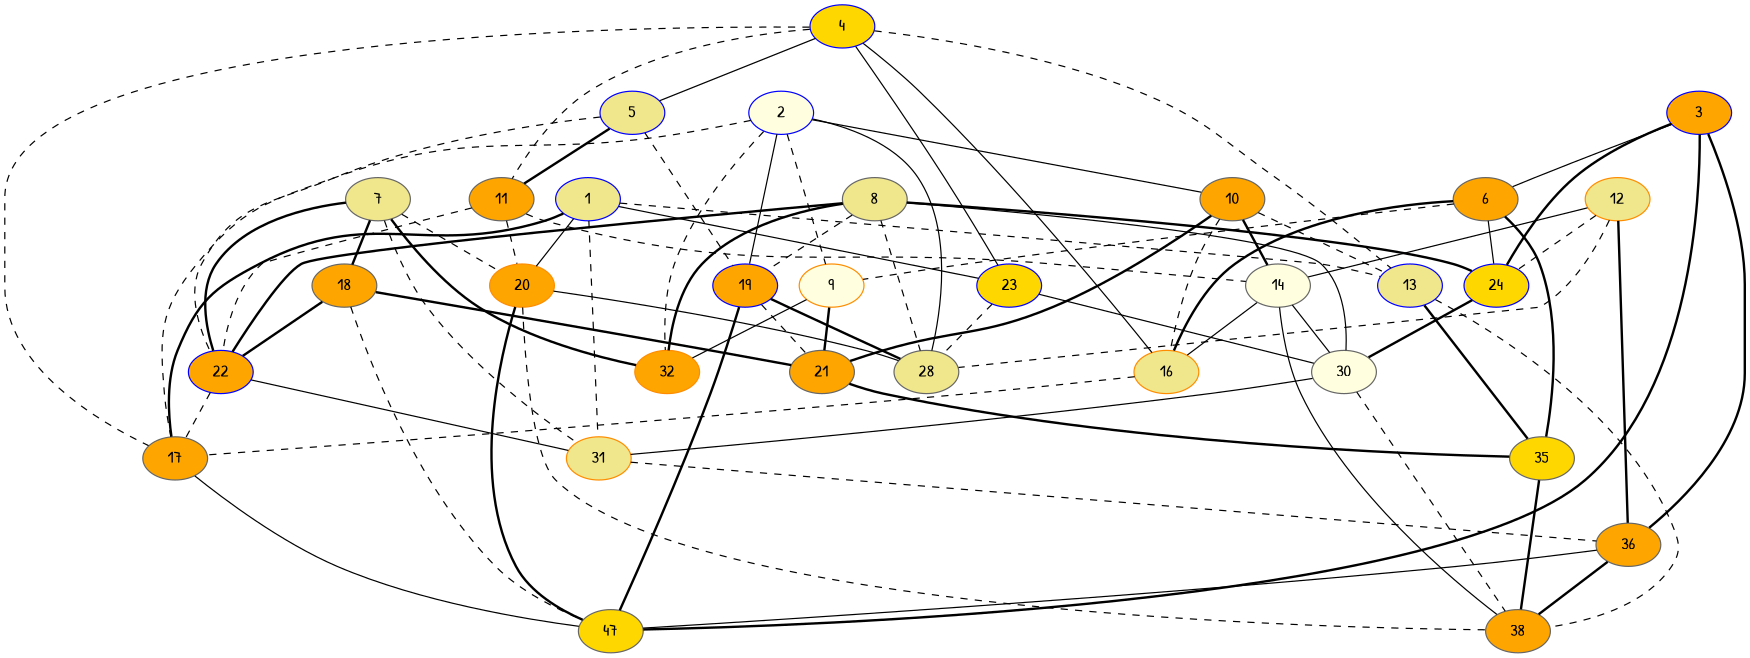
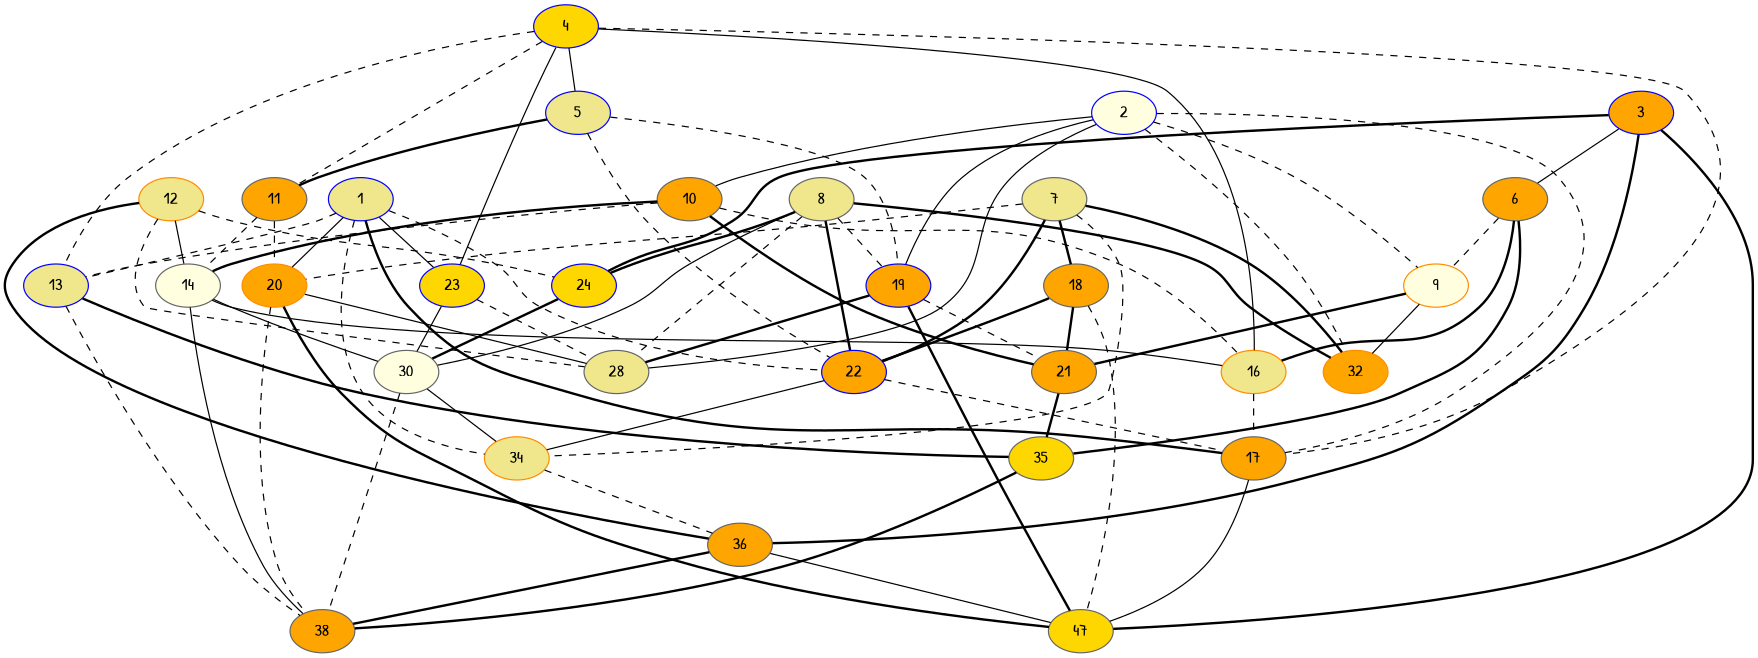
edge "6" -- "24": removed
edge "11" -- "22": now "1" -- "22"
node "31": label "31" -> "34"
